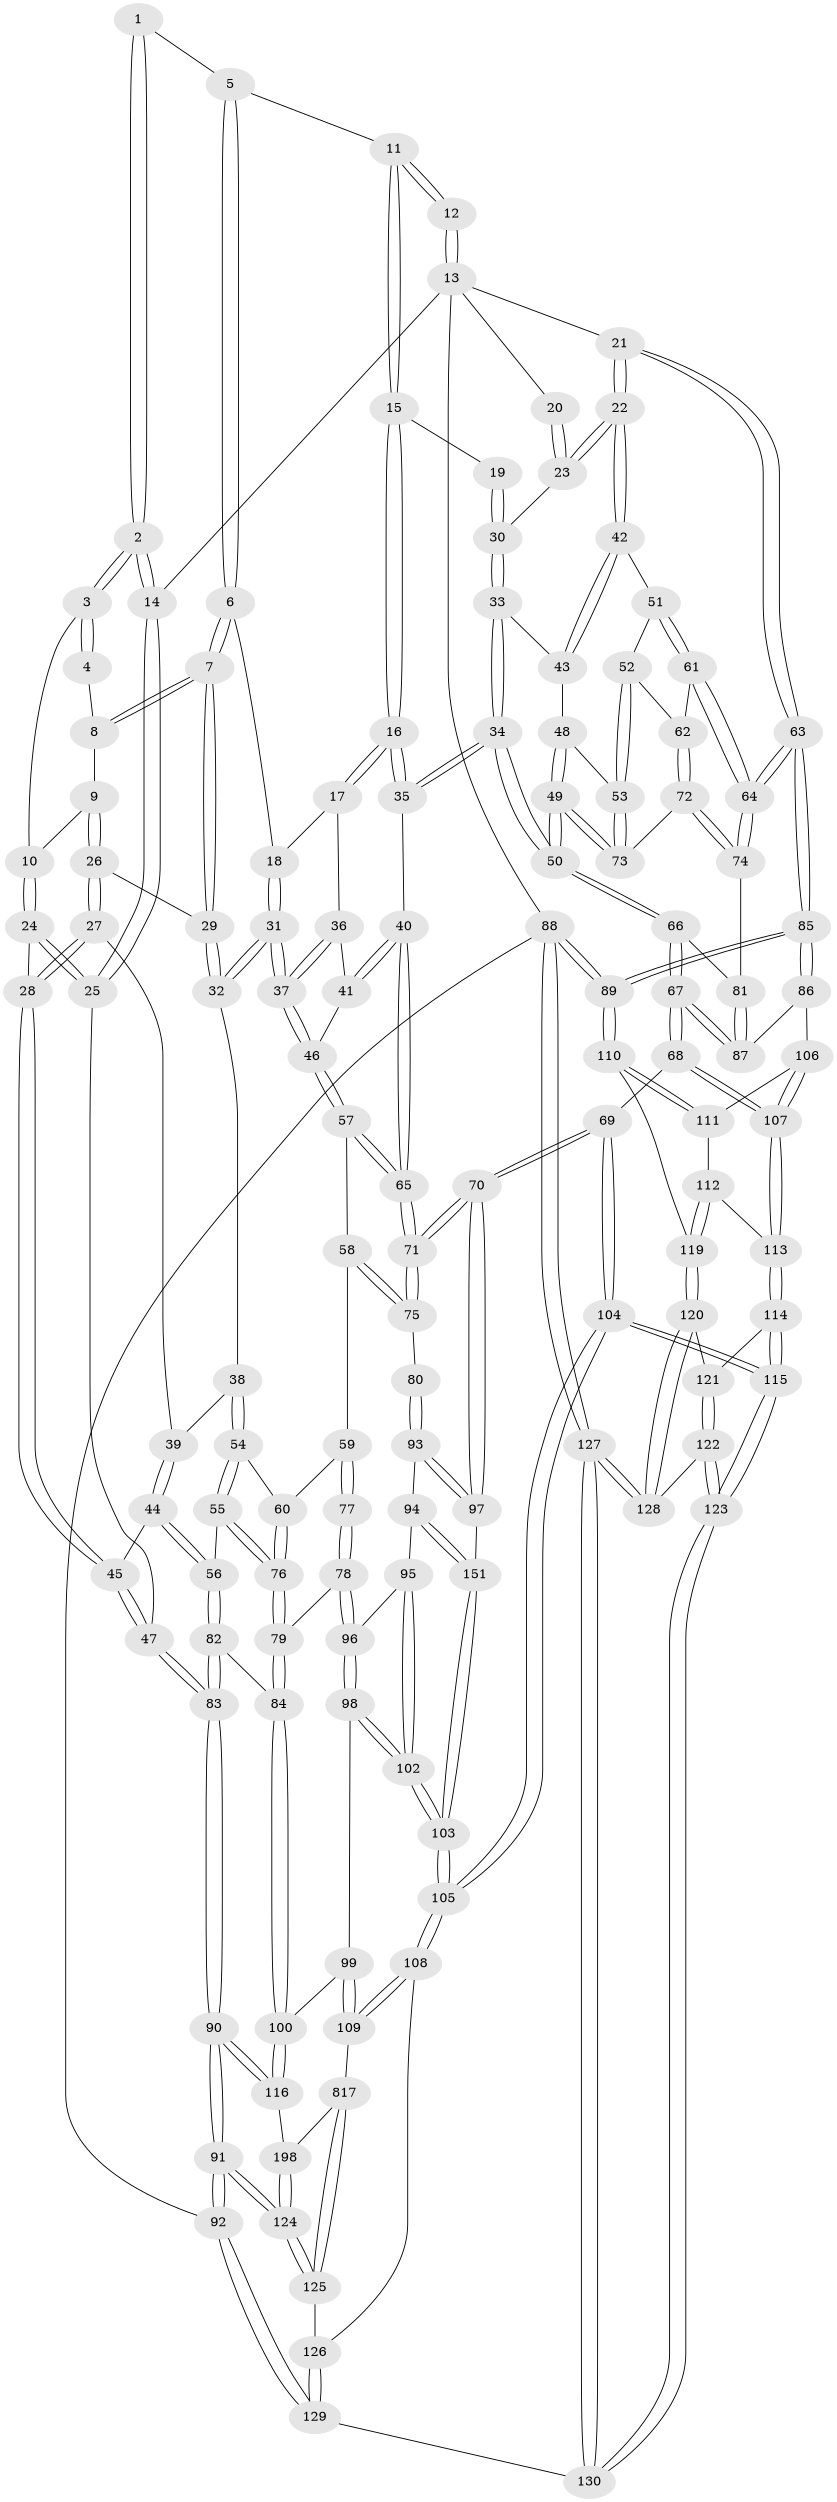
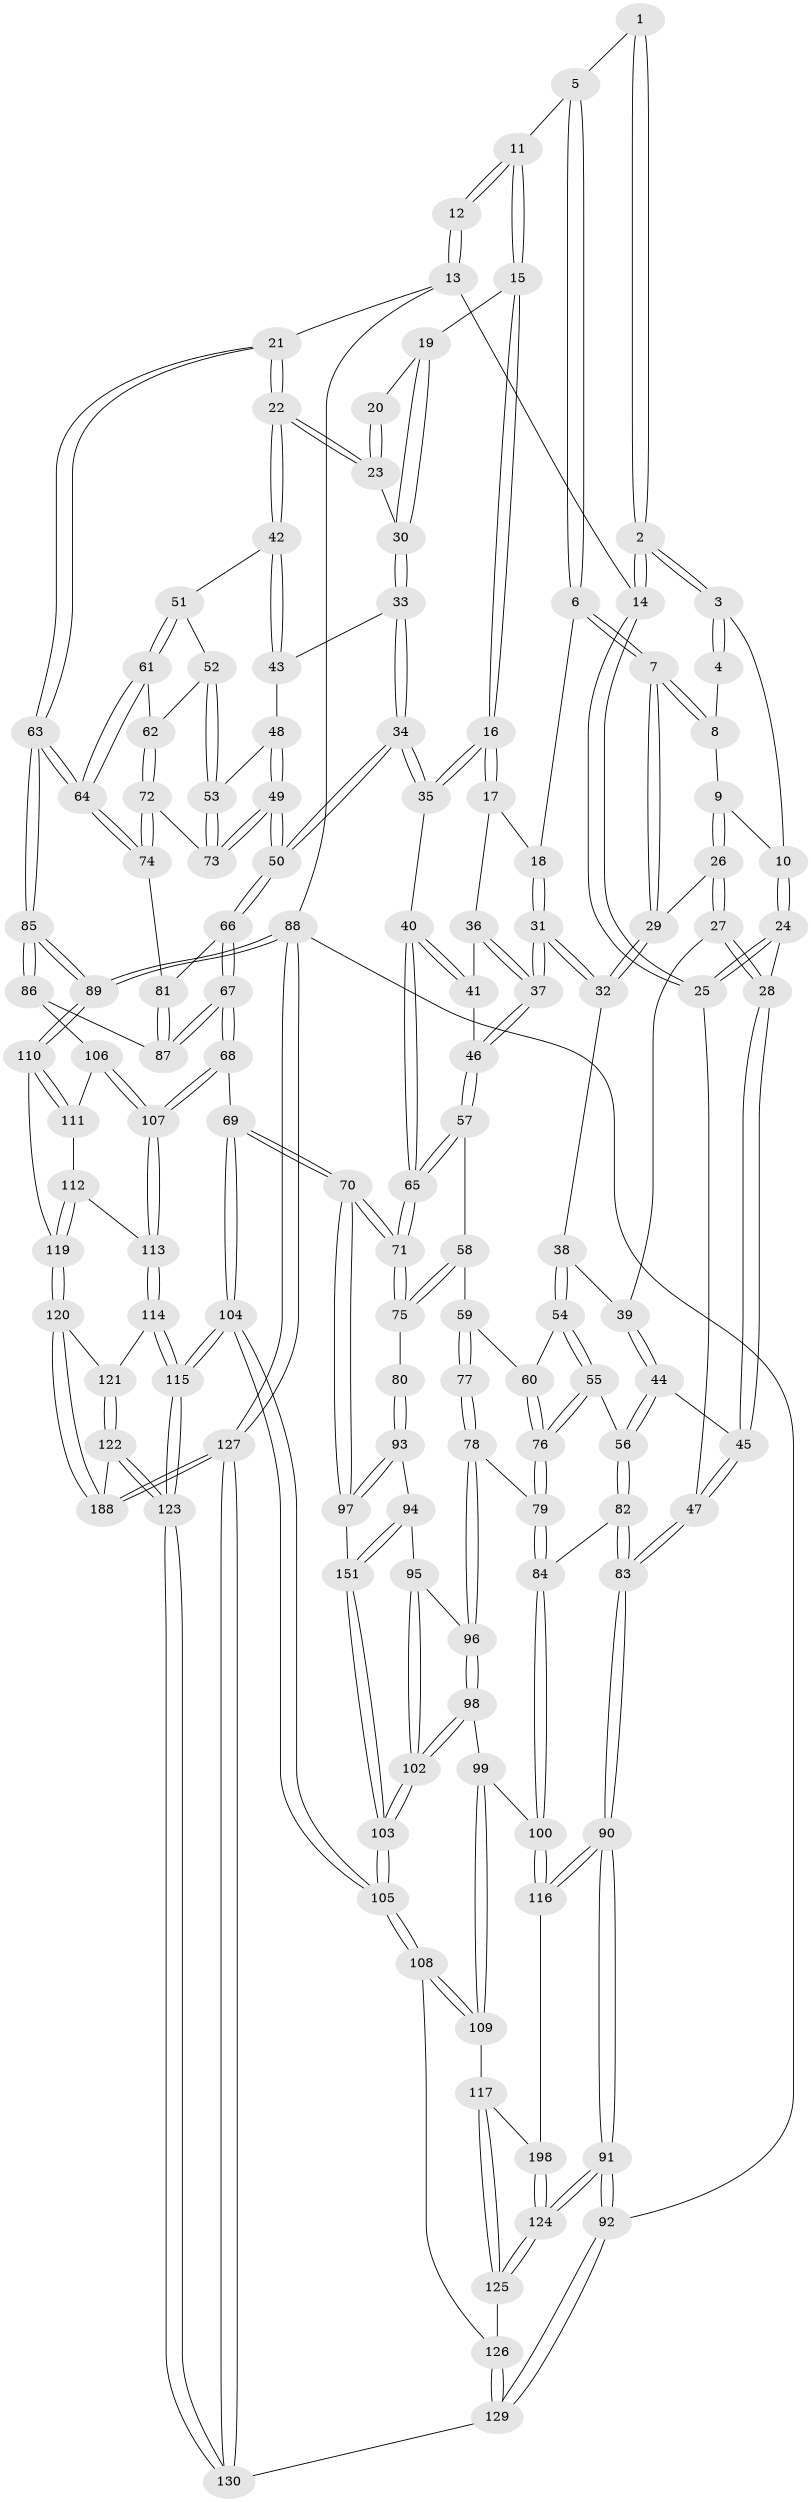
edge "13" -- "20": now "19" -- "20"
node "128": label "128" -> "188"
node "817": label "817" -> "117"
